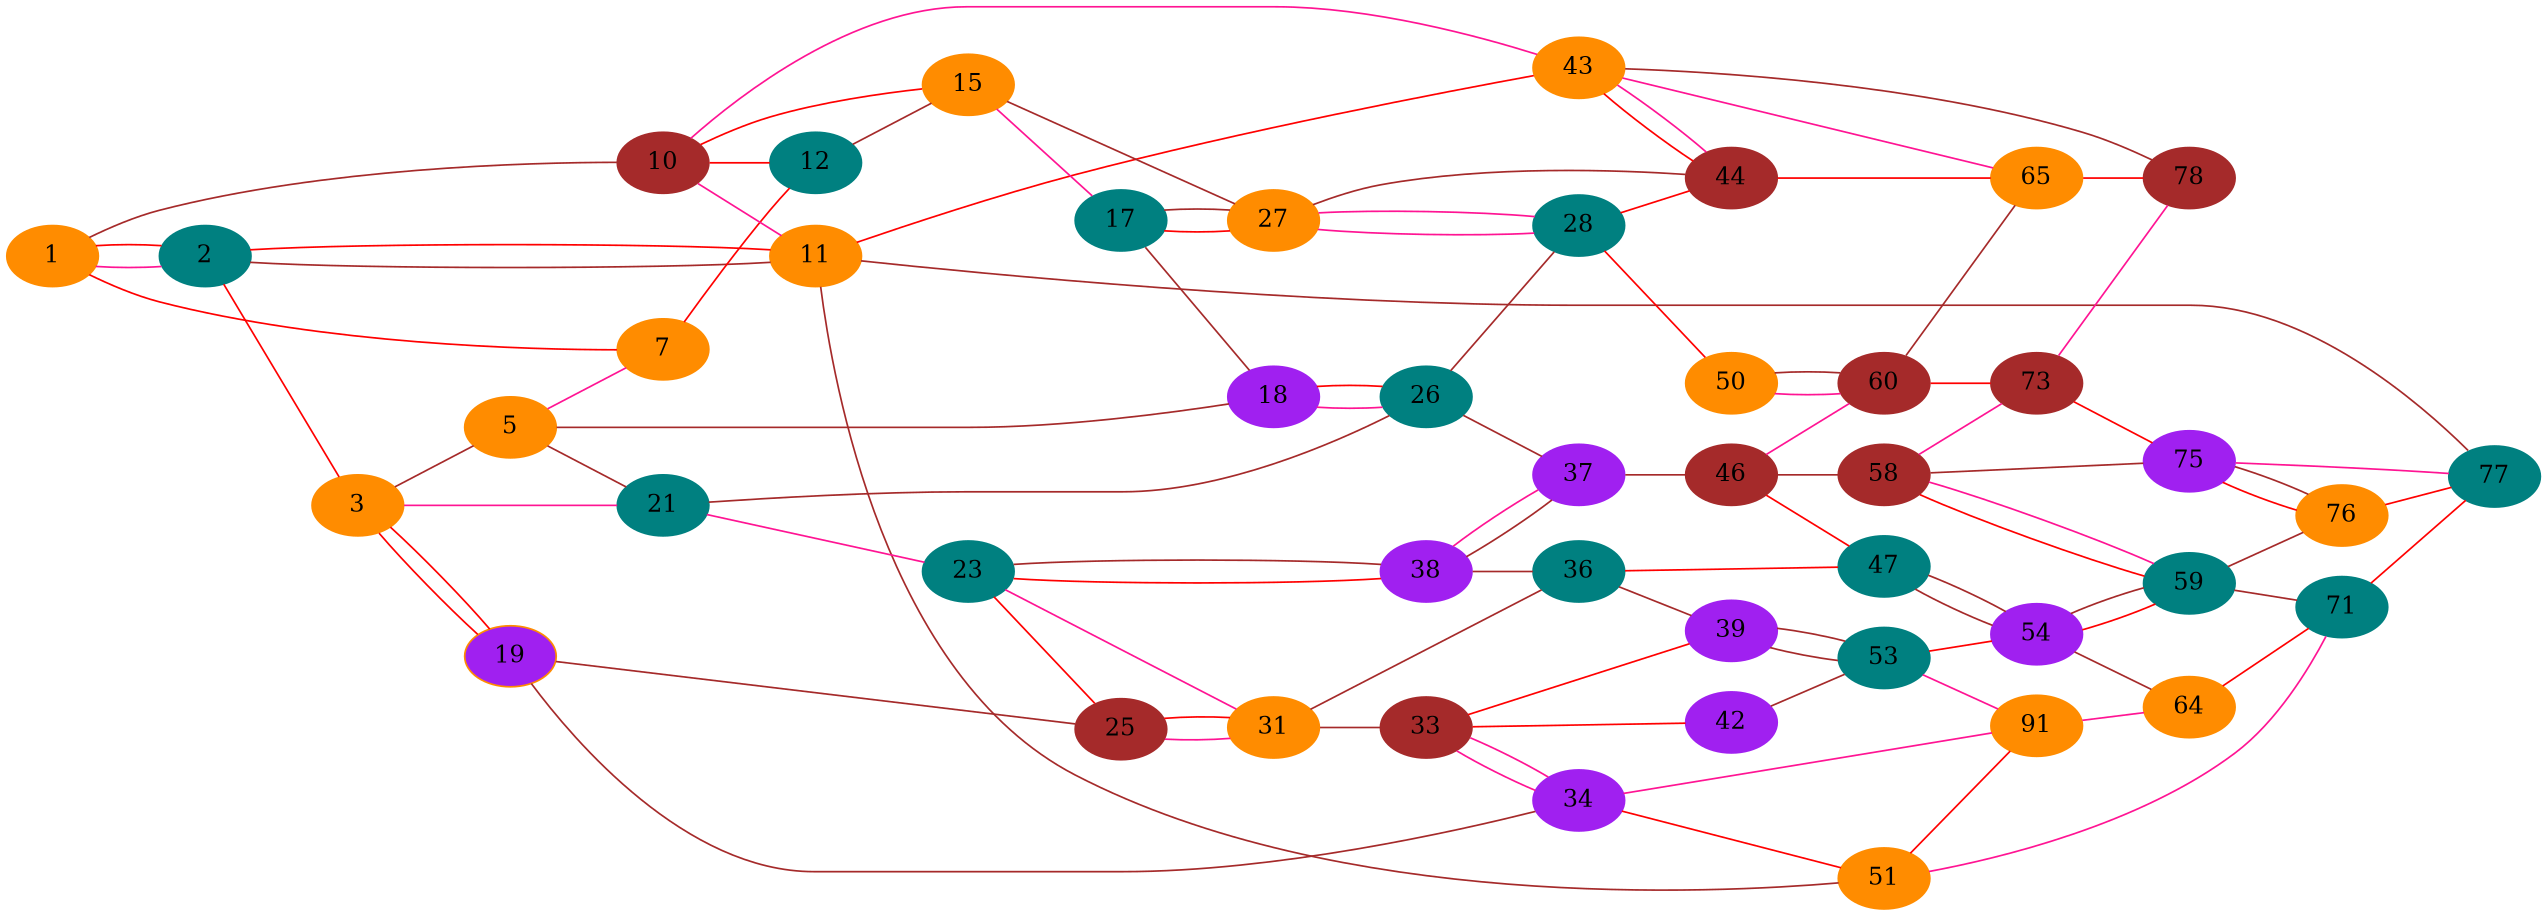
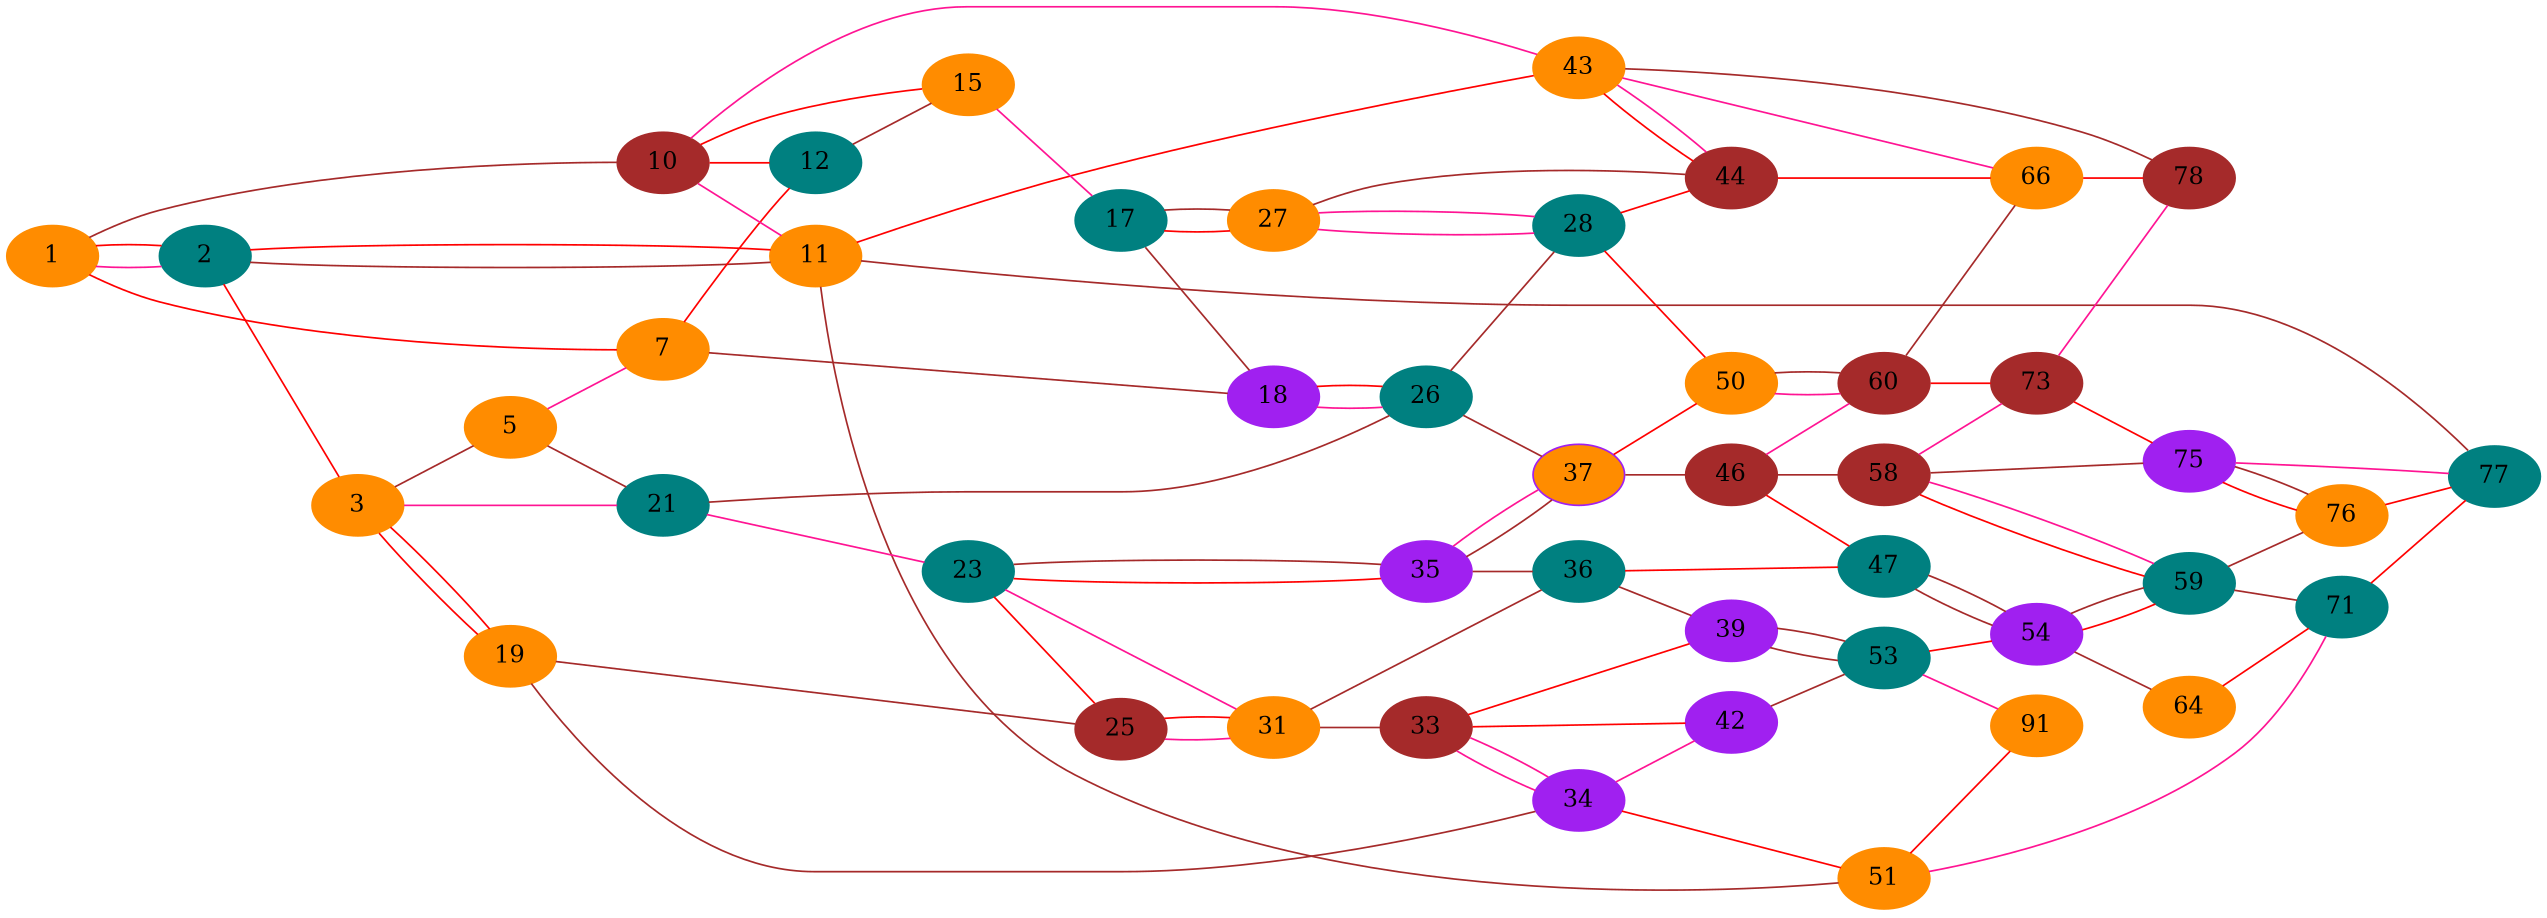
edge "15" -- "27": removed
node "65": label "65" -> "66"
edge "18" -- "5": now "18" -- "7"
edge "50" -- "37": added
node "37": fillcolor purple -> darkorange
node "38": label "38" -> "35"
node "19": fillcolor purple -> darkorange
edge "64" -- "91": removed
edge "91" -- "34": now "42" -- "34"
